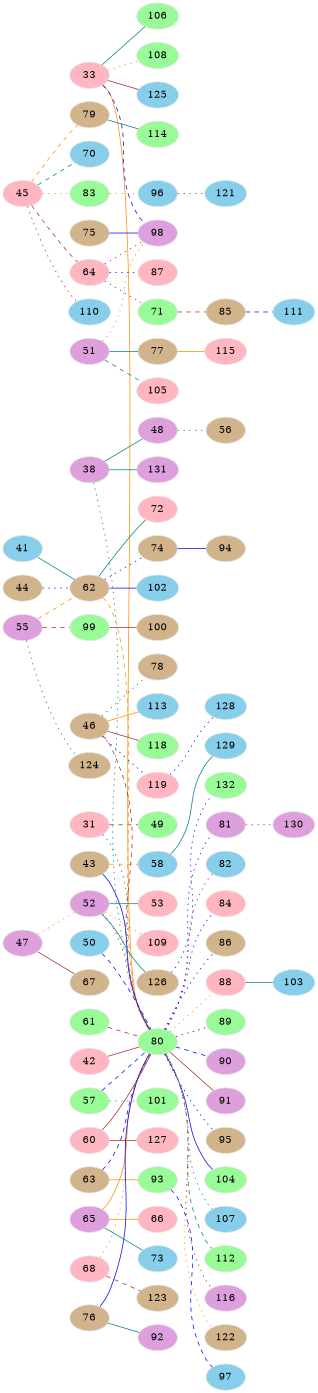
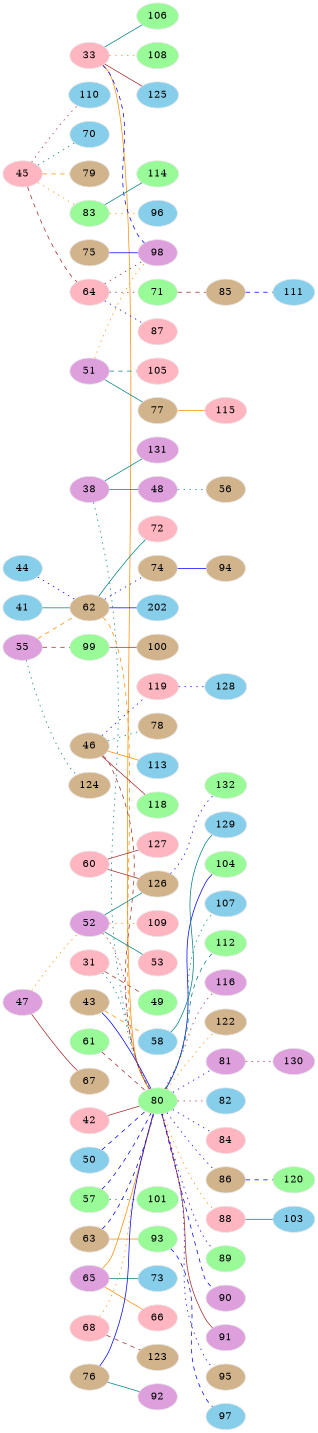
edge "79" -- "114": now "83" -- "114"
edge "70" -- "45": style dashed -> dotted
node "121": removed
node "44": fillcolor tan -> skyblue
node "102": label "102" -> "202"
edge "80" -- "60": now "126" -- "60"
node "120": added
